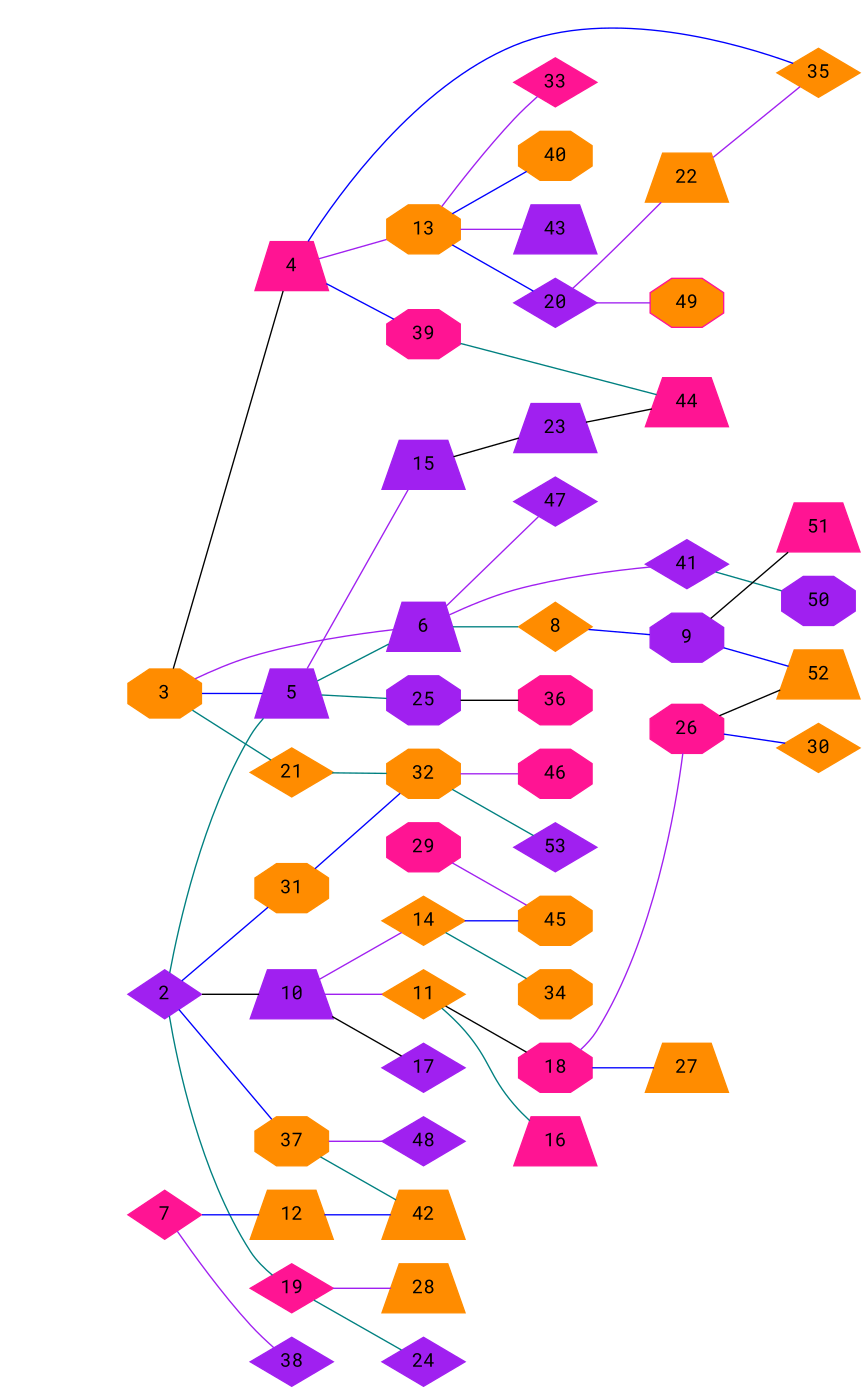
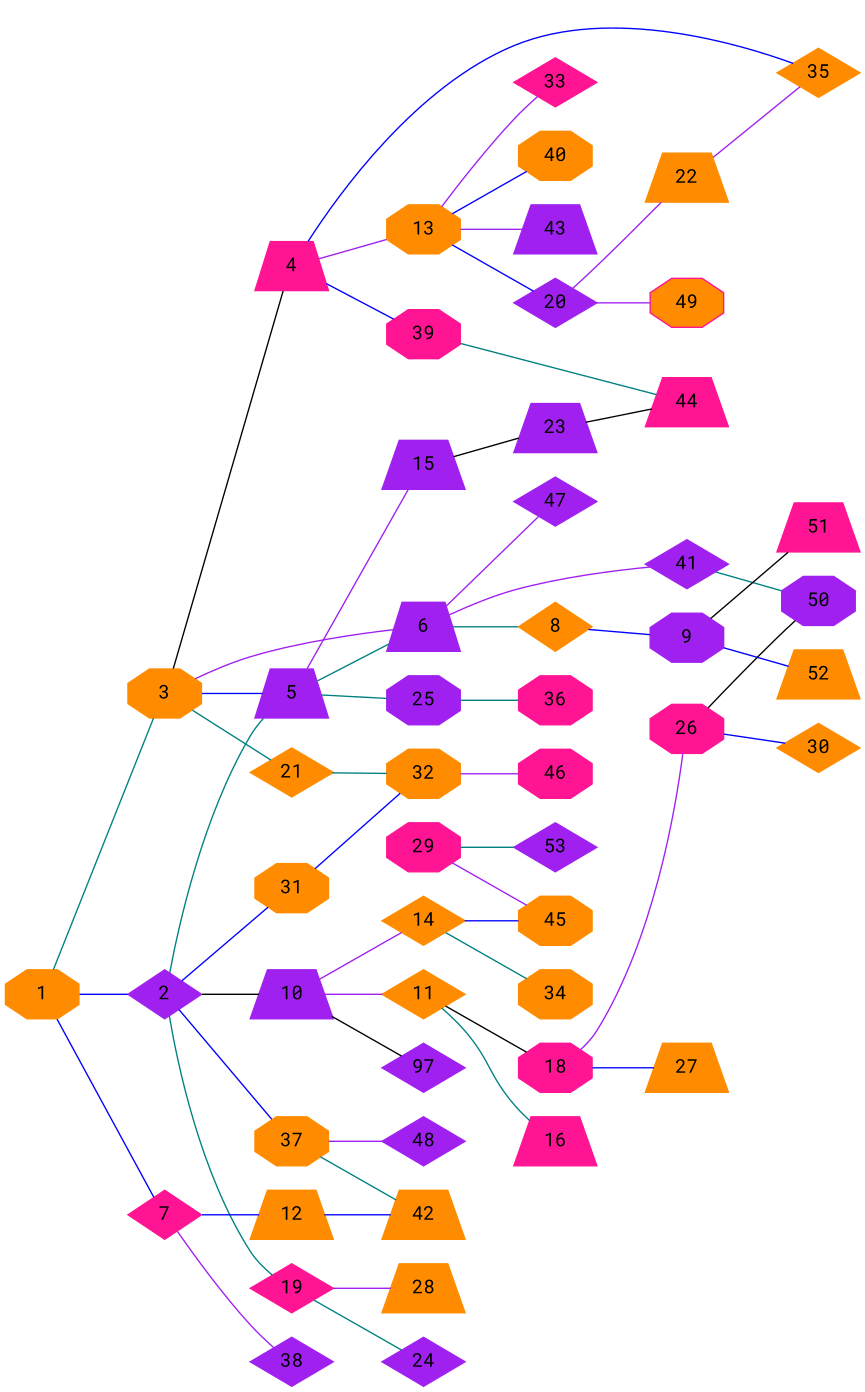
edge "25" -- "36": color black -> teal
edge "52" -- "26": now "50" -- "26"
edge "32" -- "53": now "29" -- "53"
node "1": added
node "17": label "17" -> "97"
